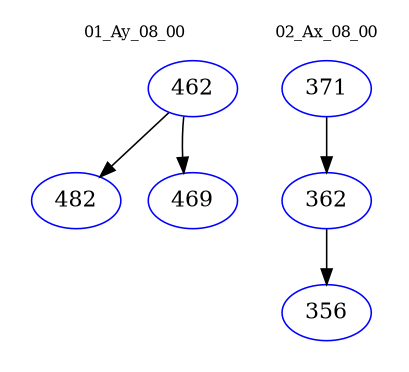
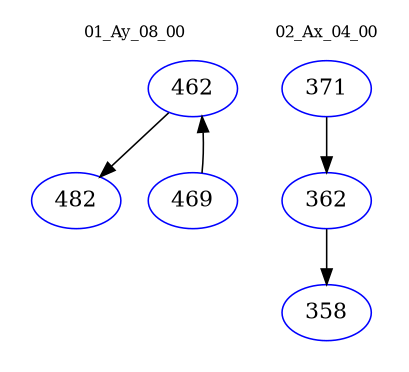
cluster "02_Ax_08_00": label "02_Ax_08_00" -> "02_Ax_04_00"
edge "462" -> "469": reversed
node "356": label "356" -> "358"
